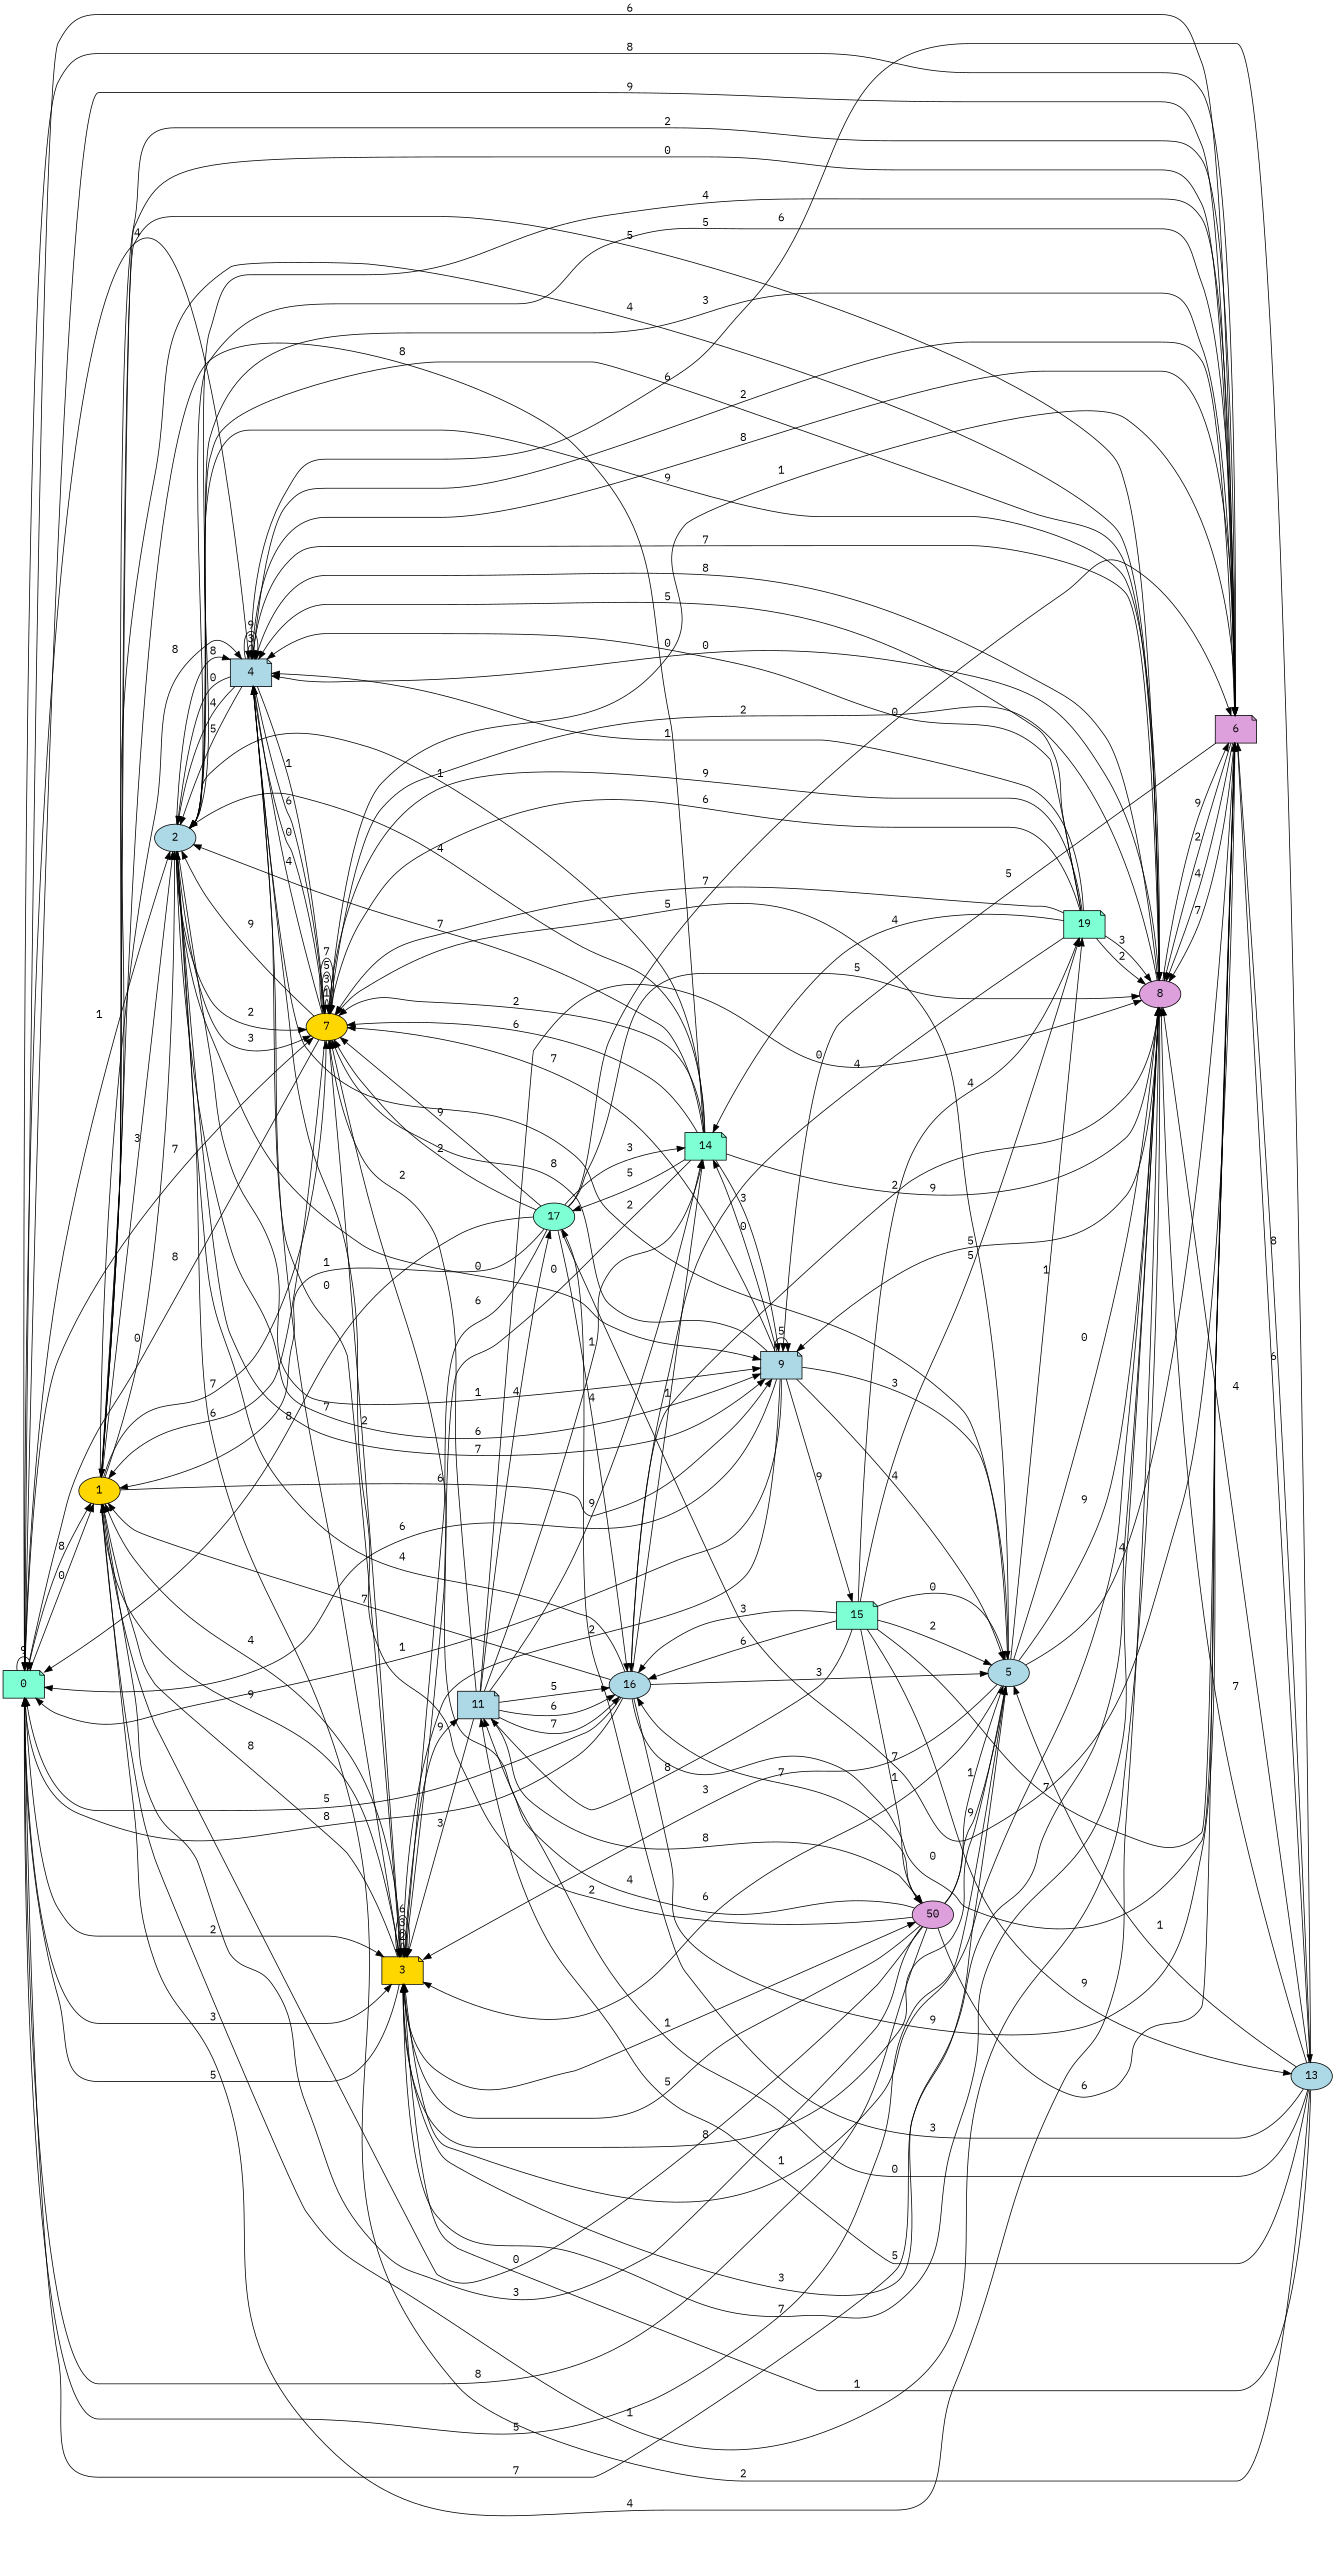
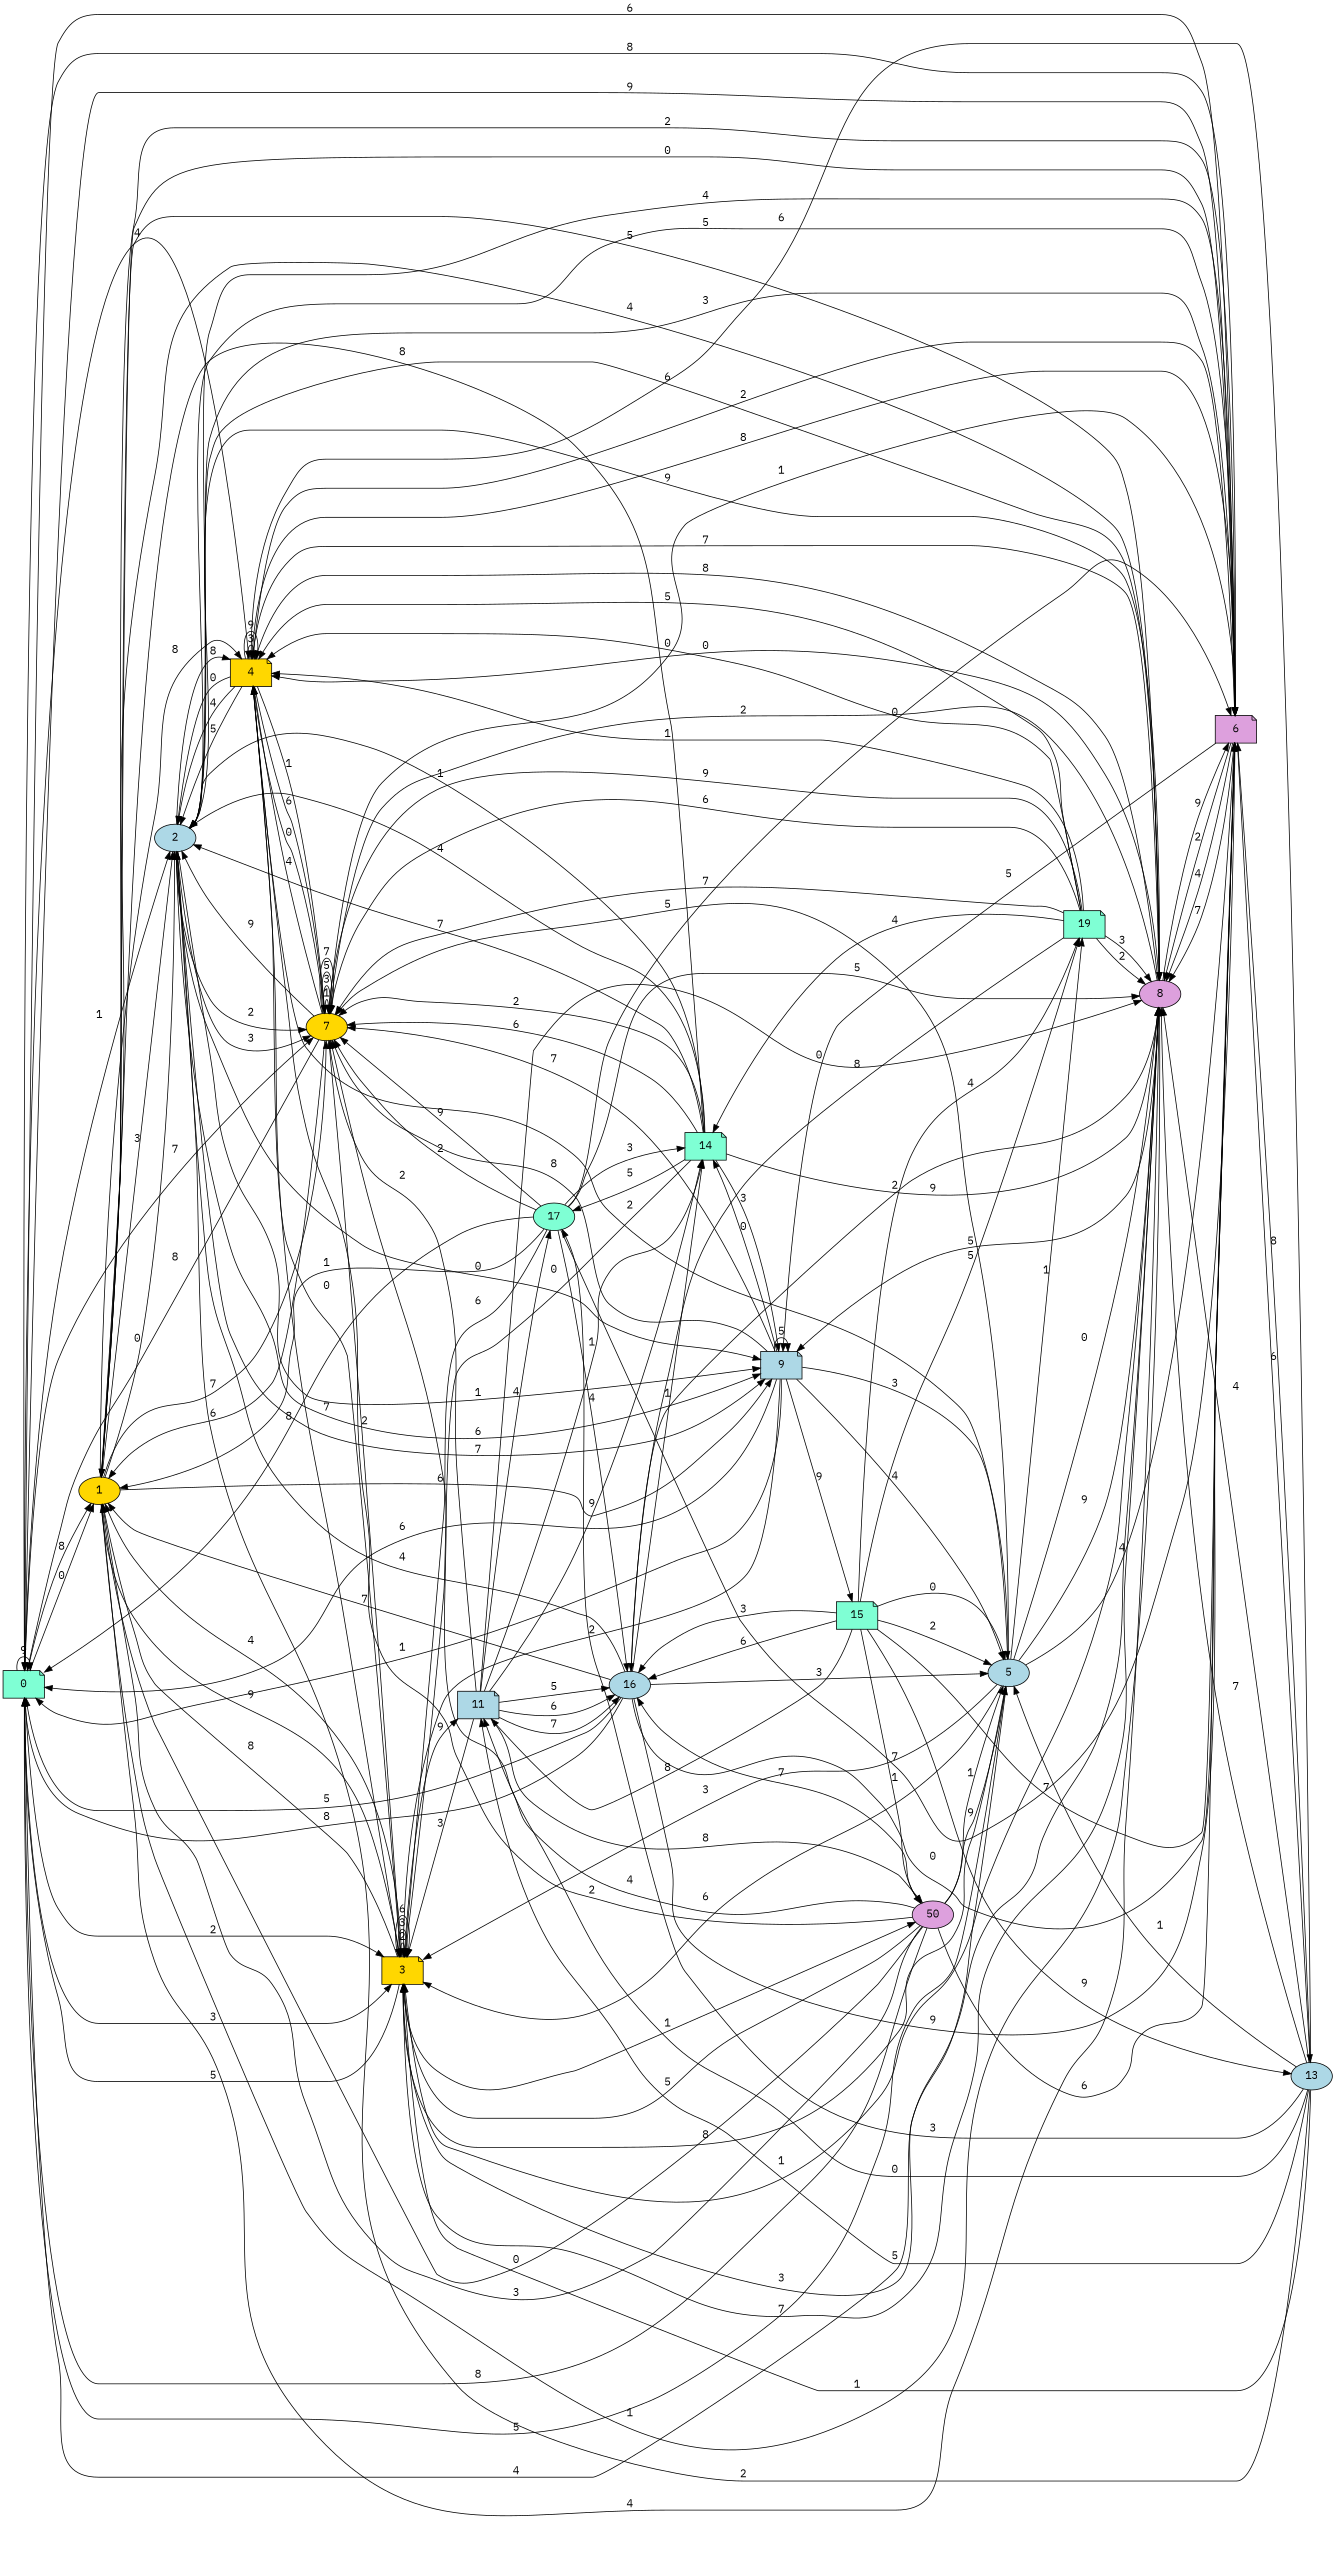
node "4": fillcolor lightblue -> gold
edge "19" -> "16": label "4" -> "8"
edge "5" -> "0": label "7" -> "4"
